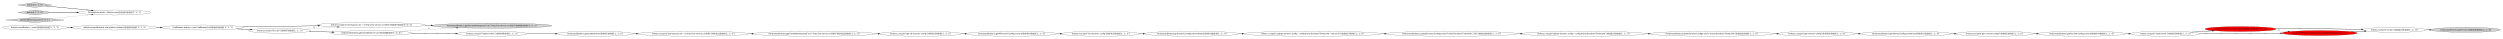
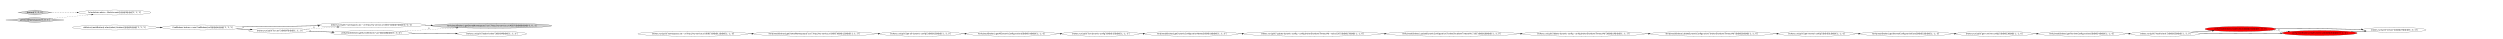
node "brokers['0', '1', '0']": removed
edge "brokers['1', '0', '0']" -> "PulsarAdmin admin = Mockito.mock()@@@3@@@['1', '1', '1']": style bold -> dashed
node "Brokers mockBrokers = mock()@@@4@@@['1', '1', '1']": removed
node "verify(mockBrokers).getVersion()@@@28@@@['1', '1', '0']": removed
node "verify(mockBrokers).getLeaderBroker()@@@10@@@['1', '1', '0']": removed
